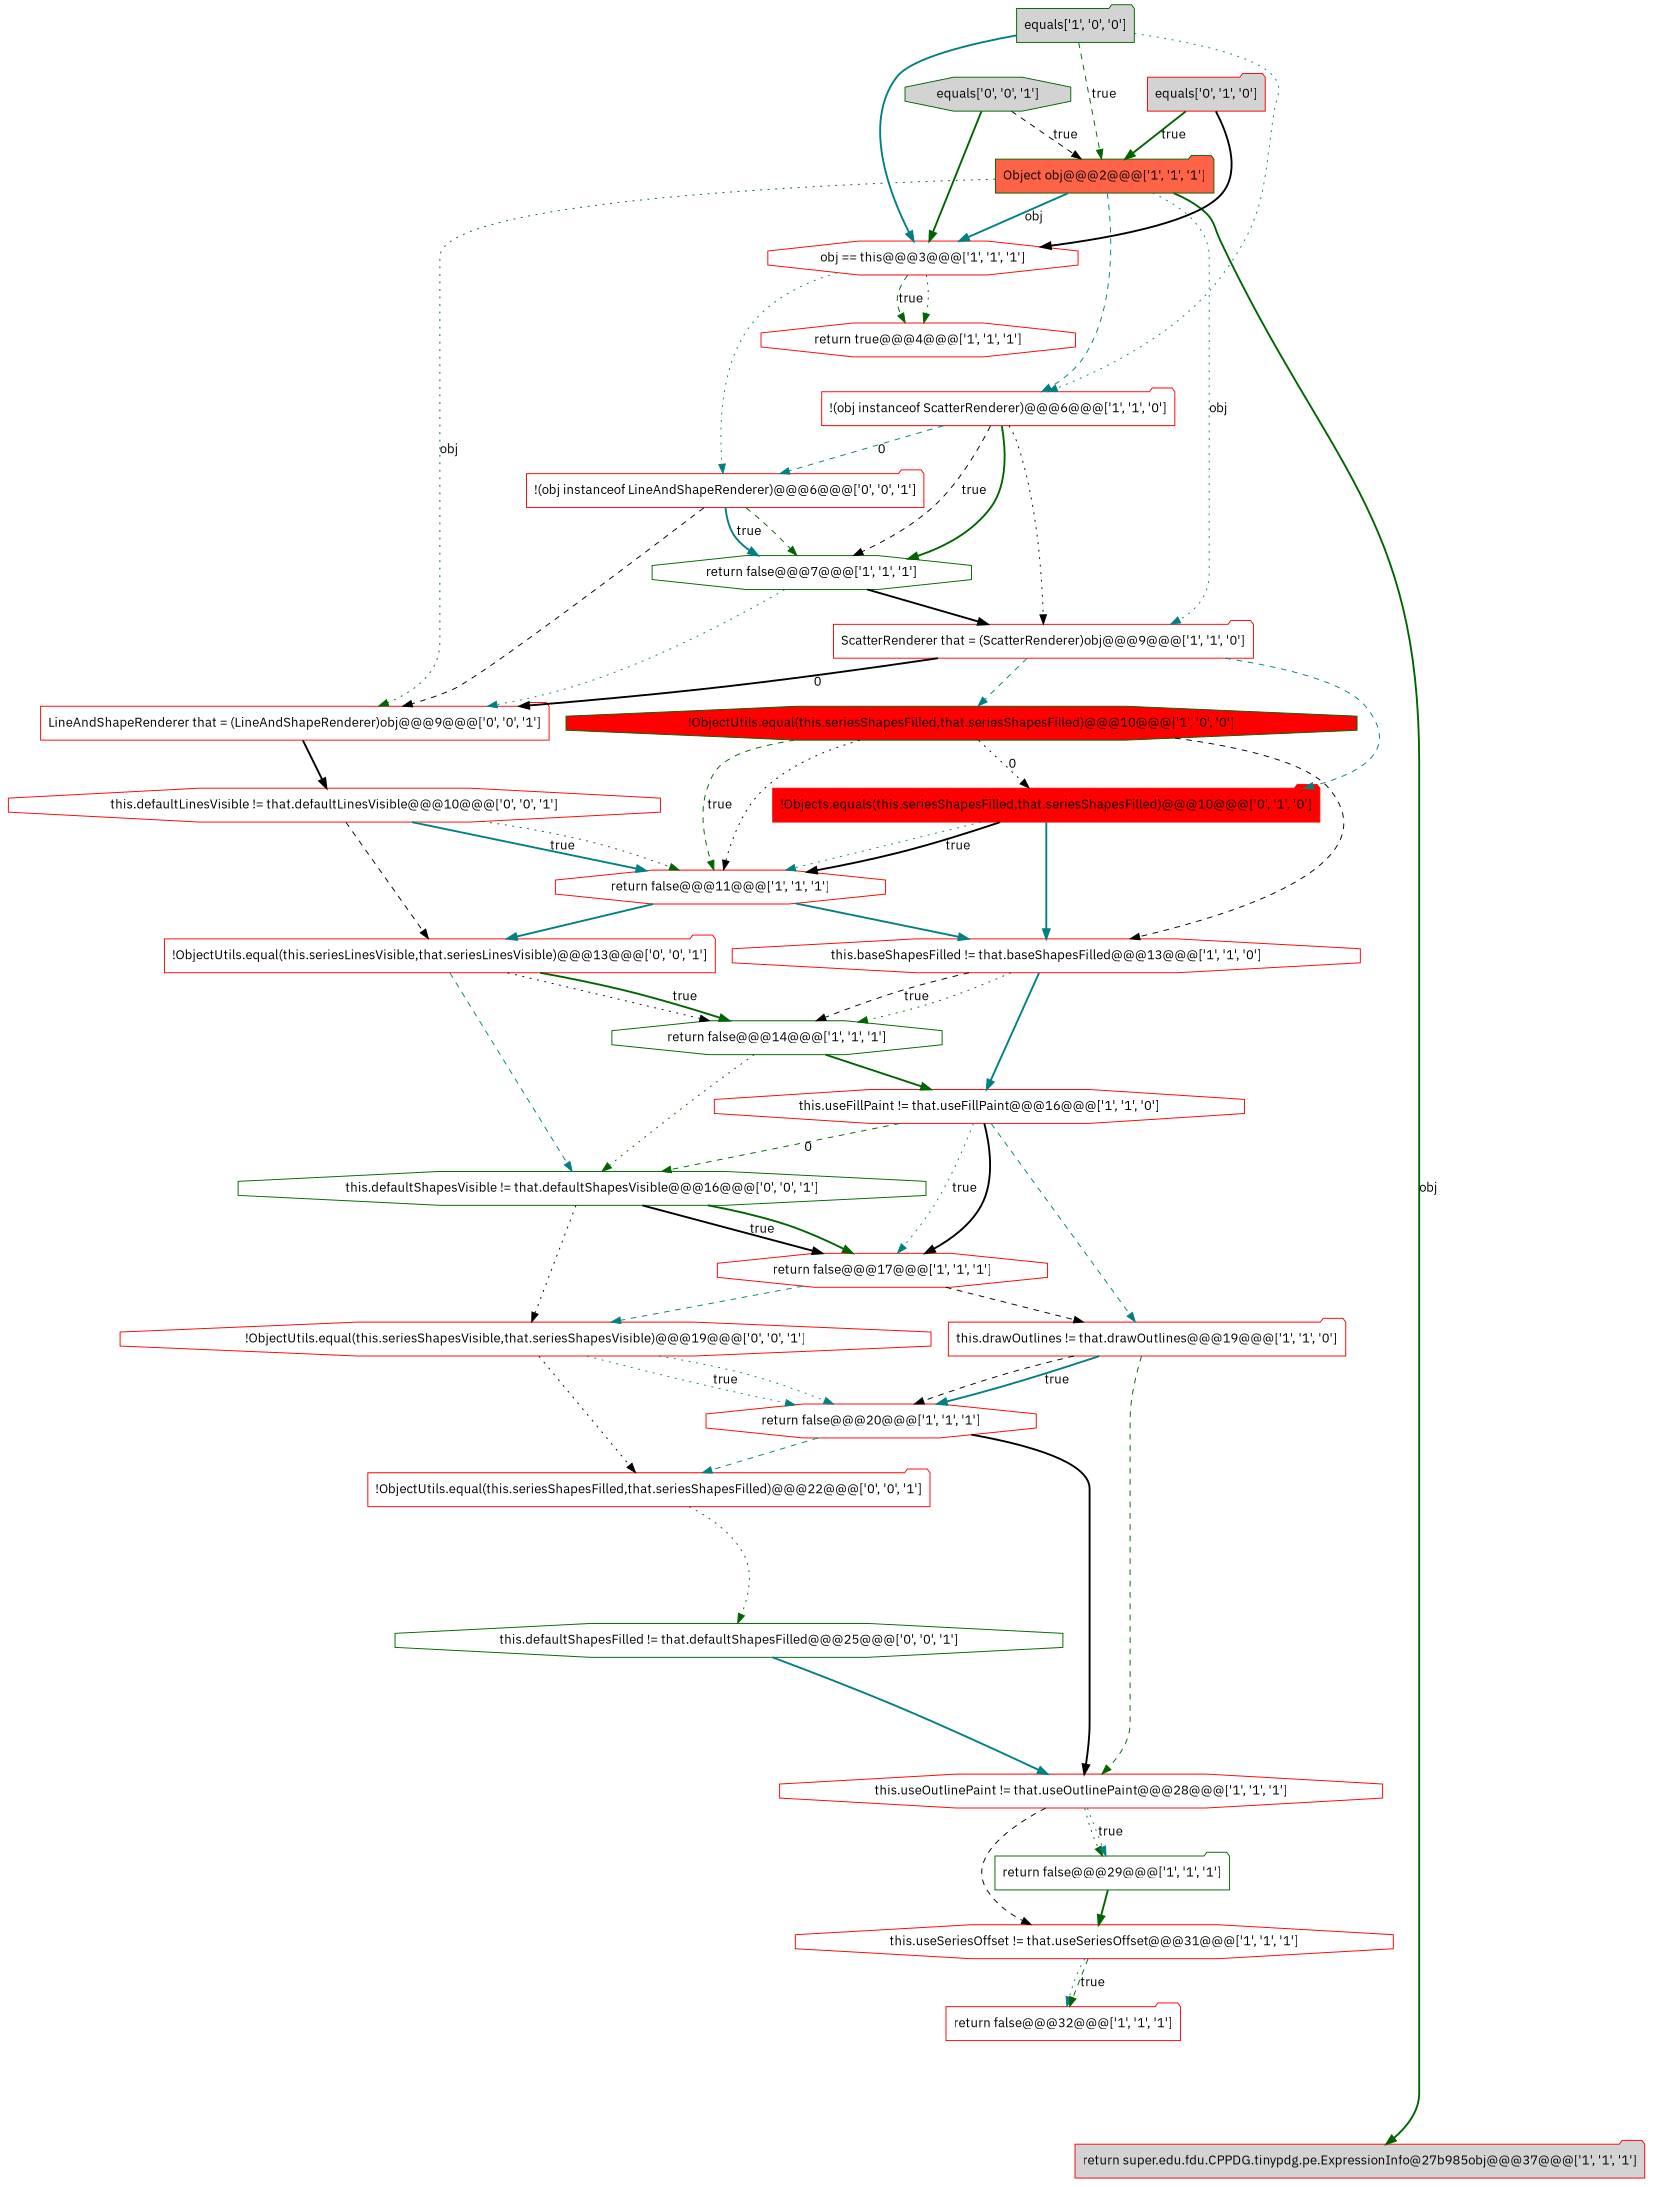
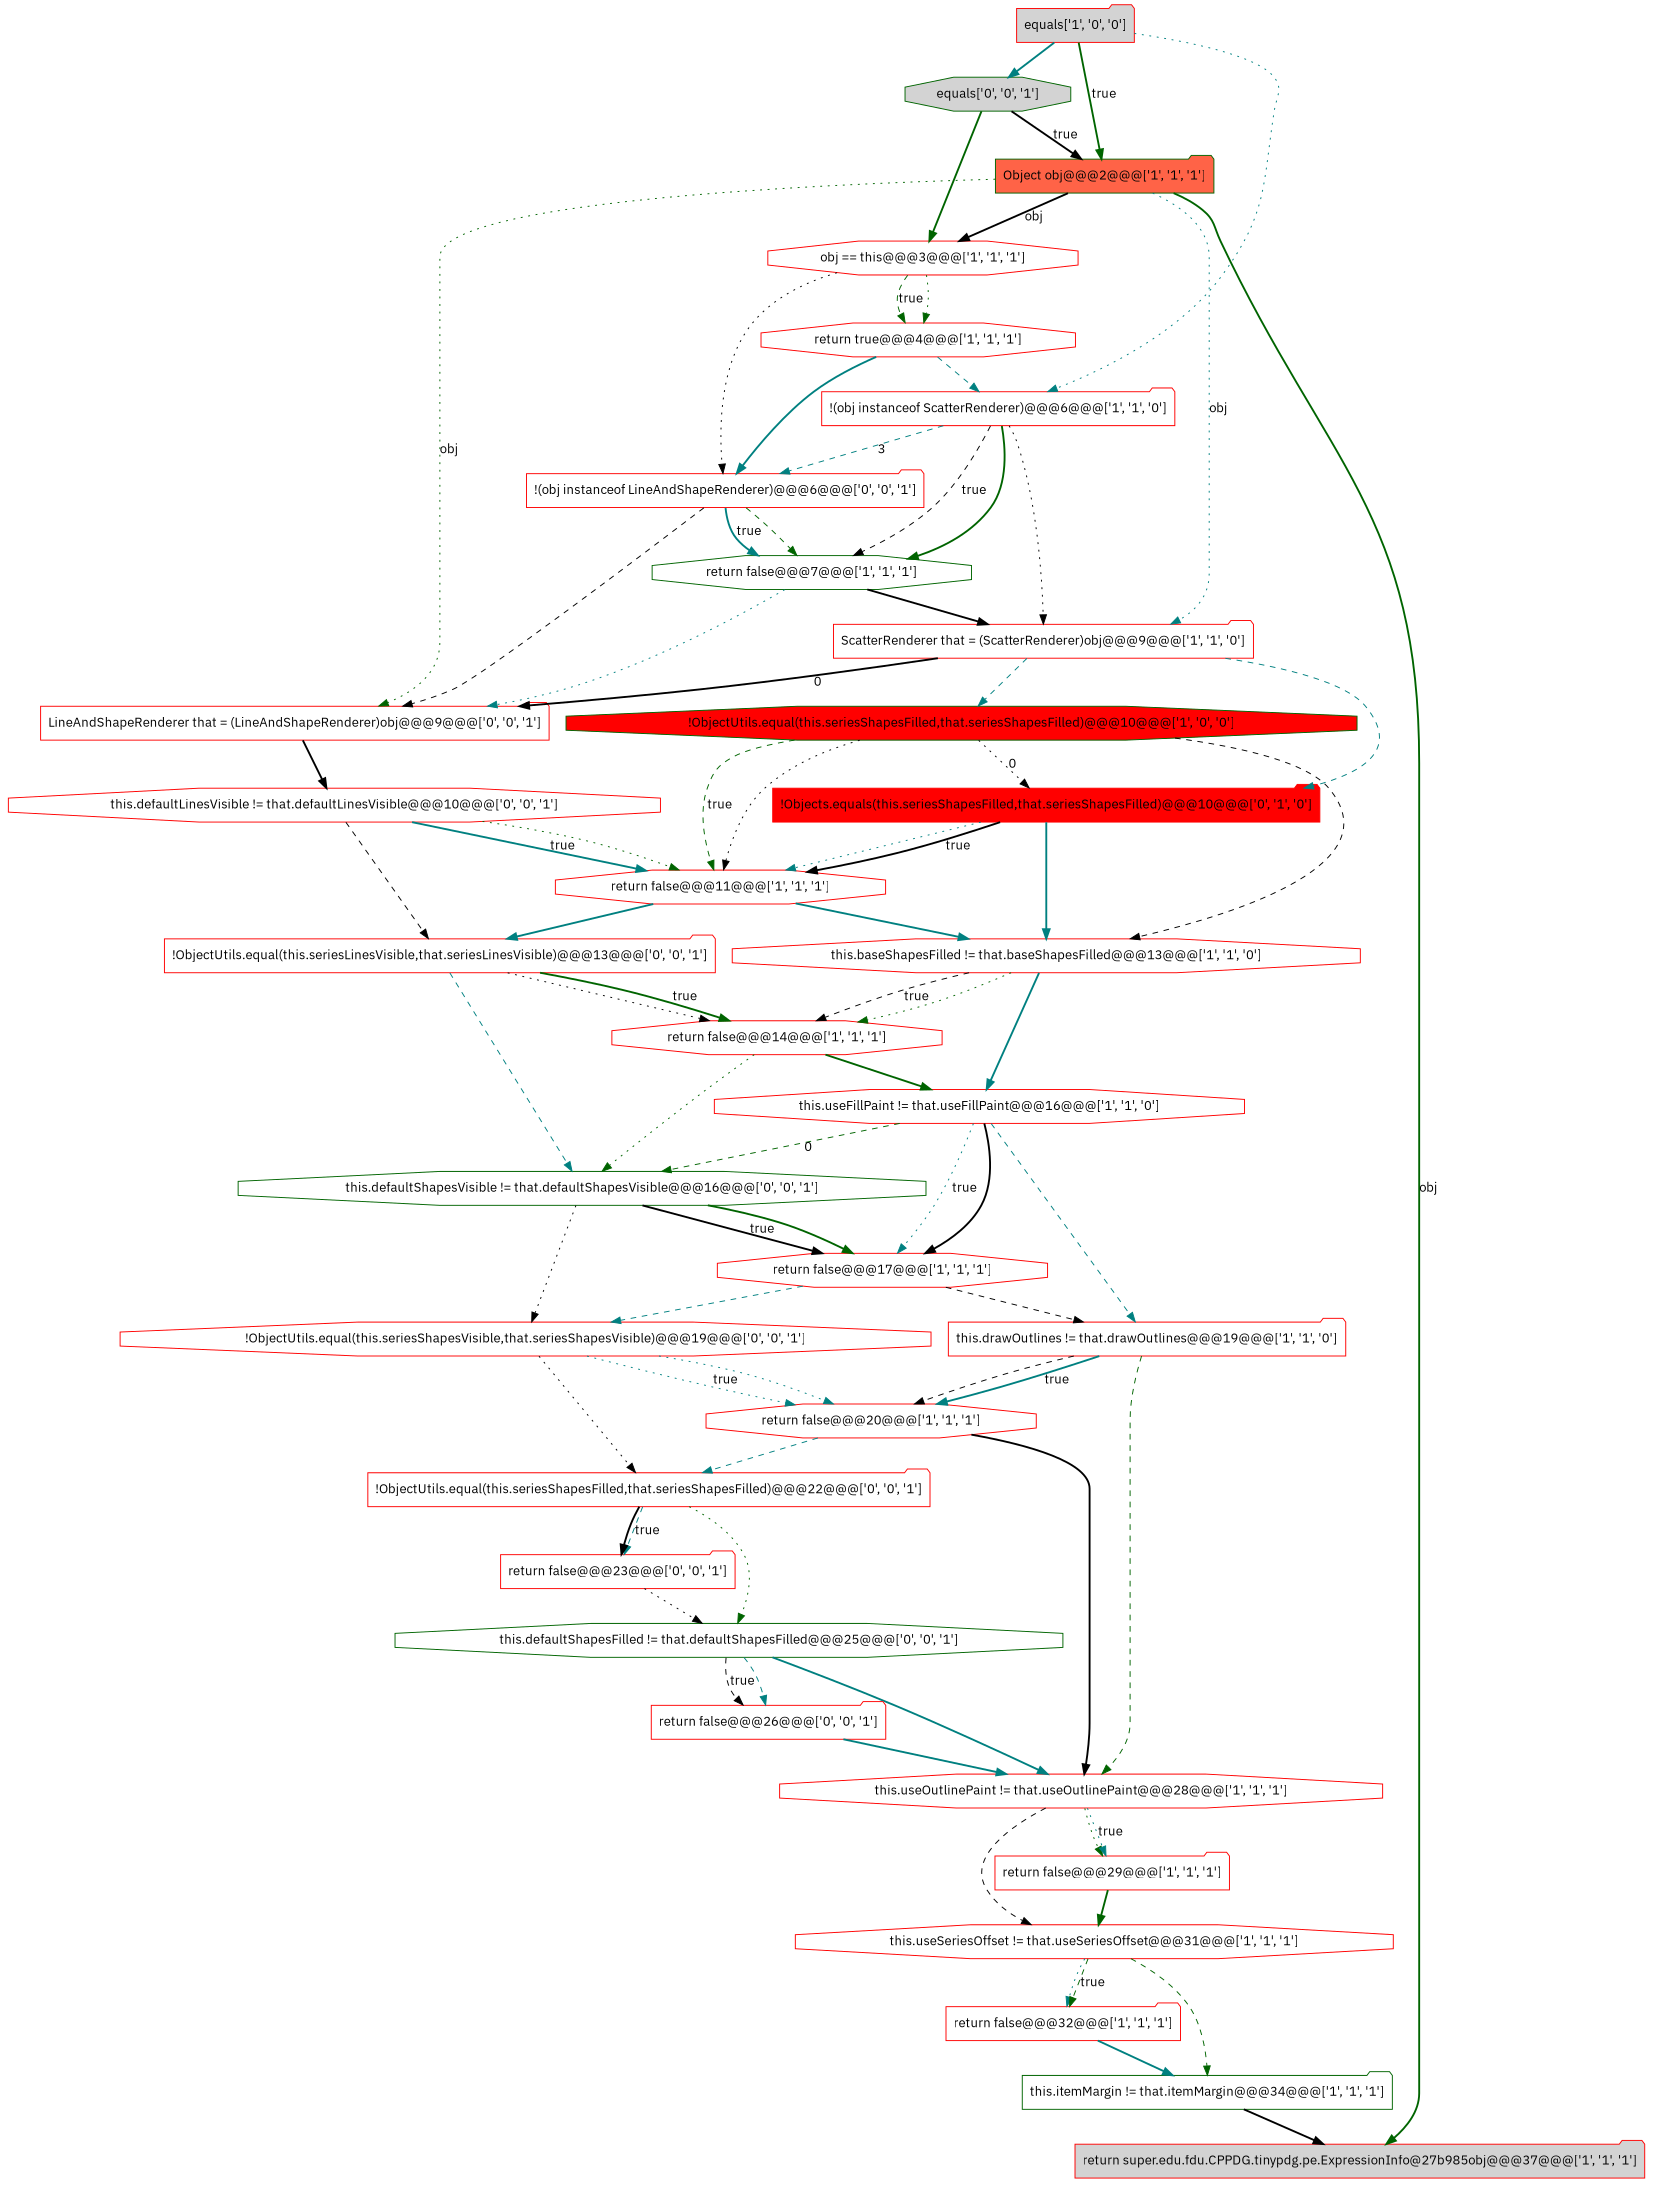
node "equals['1', '0', '0']": color darkgreen -> red
edge "equals['1', '0', '0']" -> "obj == this@@@3@@@['1', '1', '1']": now "equals['1', '0', '0']" -> "equals['0', '0', '1']"
node "equals['0', '1', '0']": removed
edge "equals['1', '0', '0']" -> "Object obj@@@2@@@['1', '1', '1']": style dashed -> bold
edge "equals['0', '0', '1']" -> "Object obj@@@2@@@['1', '1', '1']": style dashed -> bold
edge "Object obj@@@2@@@['1', '1', '1']" -> "obj == this@@@3@@@['1', '1', '1']": color teal -> black
edge "Object obj@@@2@@@['1', '1', '1']" -> "!(obj instanceof ScatterRenderer)@@@6@@@['1', '1', '0']": now "return true@@@4@@@['1', '1', '1']" -> "!(obj instanceof ScatterRenderer)@@@6@@@['1', '1', '0']"
edge "obj == this@@@3@@@['1', '1', '1']" -> "!(obj instanceof LineAndShapeRenderer)@@@6@@@['0', '0', '1']": color teal -> black
edge "return true@@@4@@@['1', '1', '1']" -> "!(obj instanceof LineAndShapeRenderer)@@@6@@@['0', '0', '1']": added
edge "!(obj instanceof ScatterRenderer)@@@6@@@['1', '1', '0']" -> "!(obj instanceof LineAndShapeRenderer)@@@6@@@['0', '0', '1']": label "0" -> "3"
node "return false@@@14@@@['1', '1', '1']": color darkgreen -> red
node "return false@@@23@@@['0', '0', '1']": added
node "return false@@@26@@@['0', '0', '1']": added
node "return false@@@29@@@['1', '1', '1']": color darkgreen -> red
node "this.itemMargin != that.itemMargin@@@34@@@['1', '1', '1']": added
